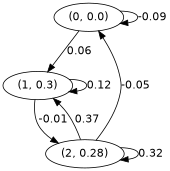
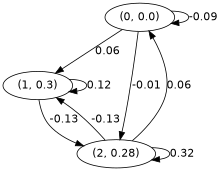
edge "(0, 0.0)" -> "(2, 0.28)": added, label "-0.01"
edge "(2, 0.28)" -> "(0, 0.0)": label "-0.05" -> "0.06"
edge "(1, 0.3)" -> "(2, 0.28)": label "-0.01" -> "-0.13"
edge "(2, 0.28)" -> "(1, 0.3)": label "0.37" -> "-0.13"
